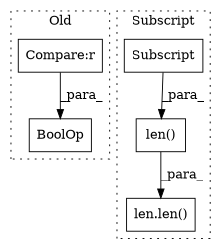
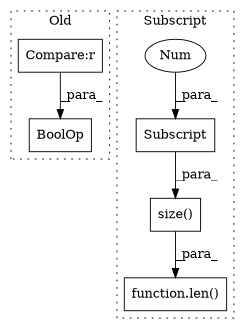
node "Num": added
node "len()": label "len()" -> "size()"
node "len.len()": label "len.len()" -> "function.len()"
